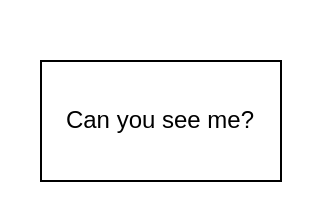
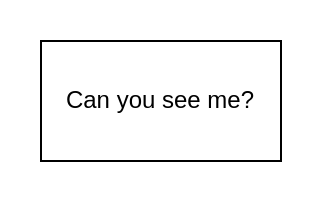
node "Can you see me?": moved (161, 121) -> (161, 101)
